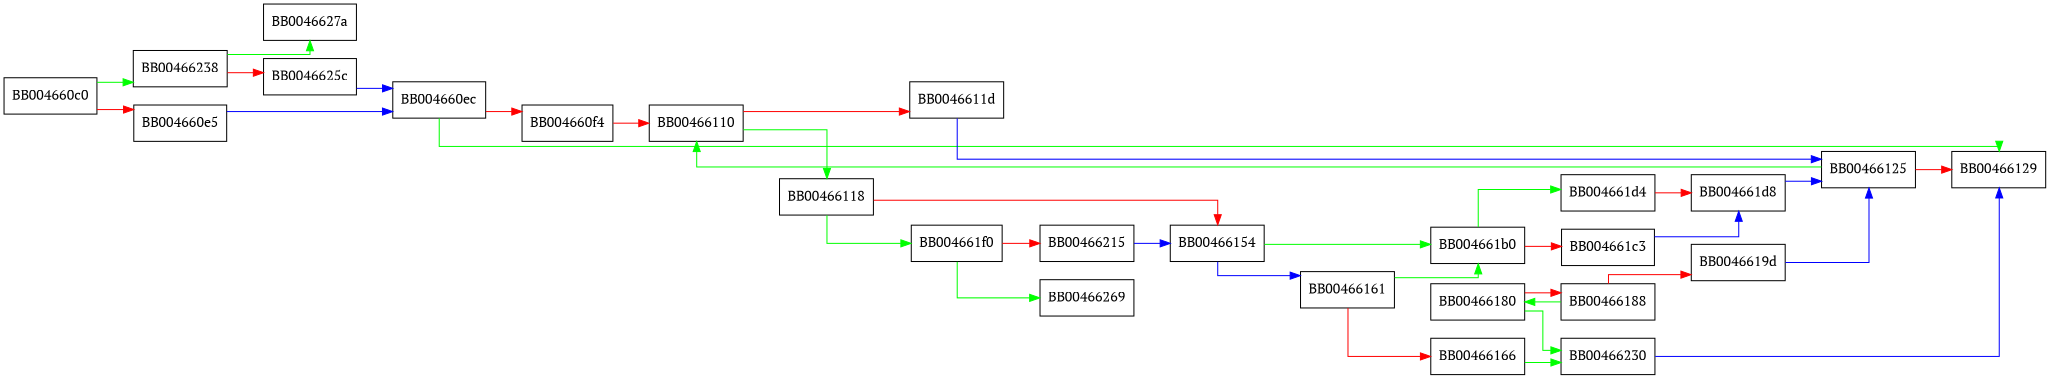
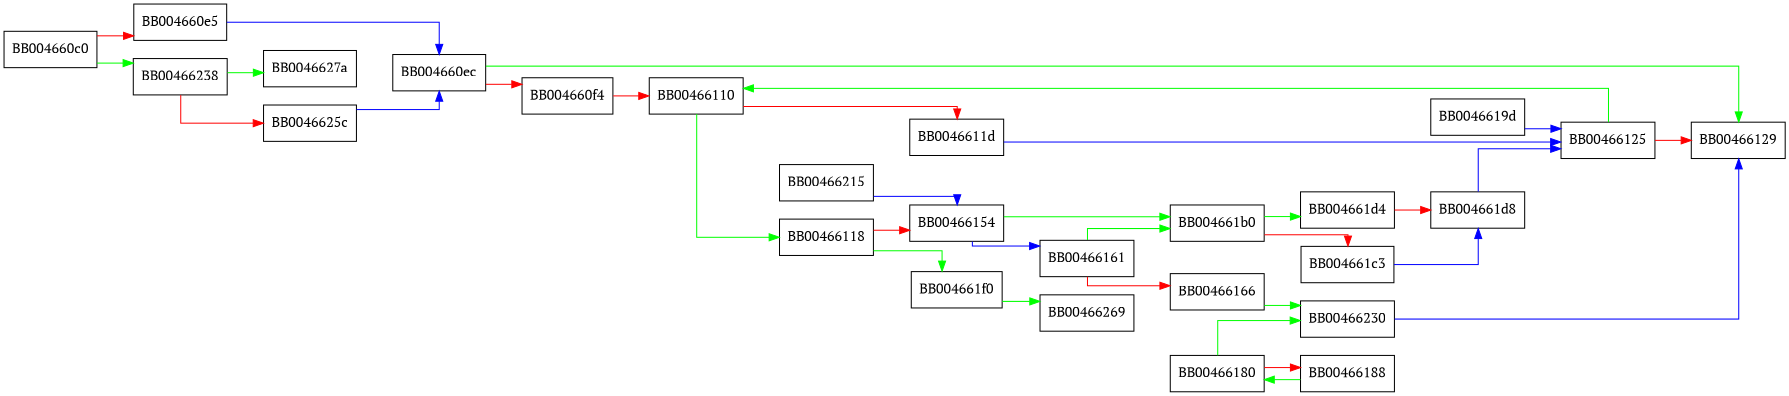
edge "BB004661f0" -> "BB00466215": removed
edge "BB00466188" -> "BB0046619d": removed
